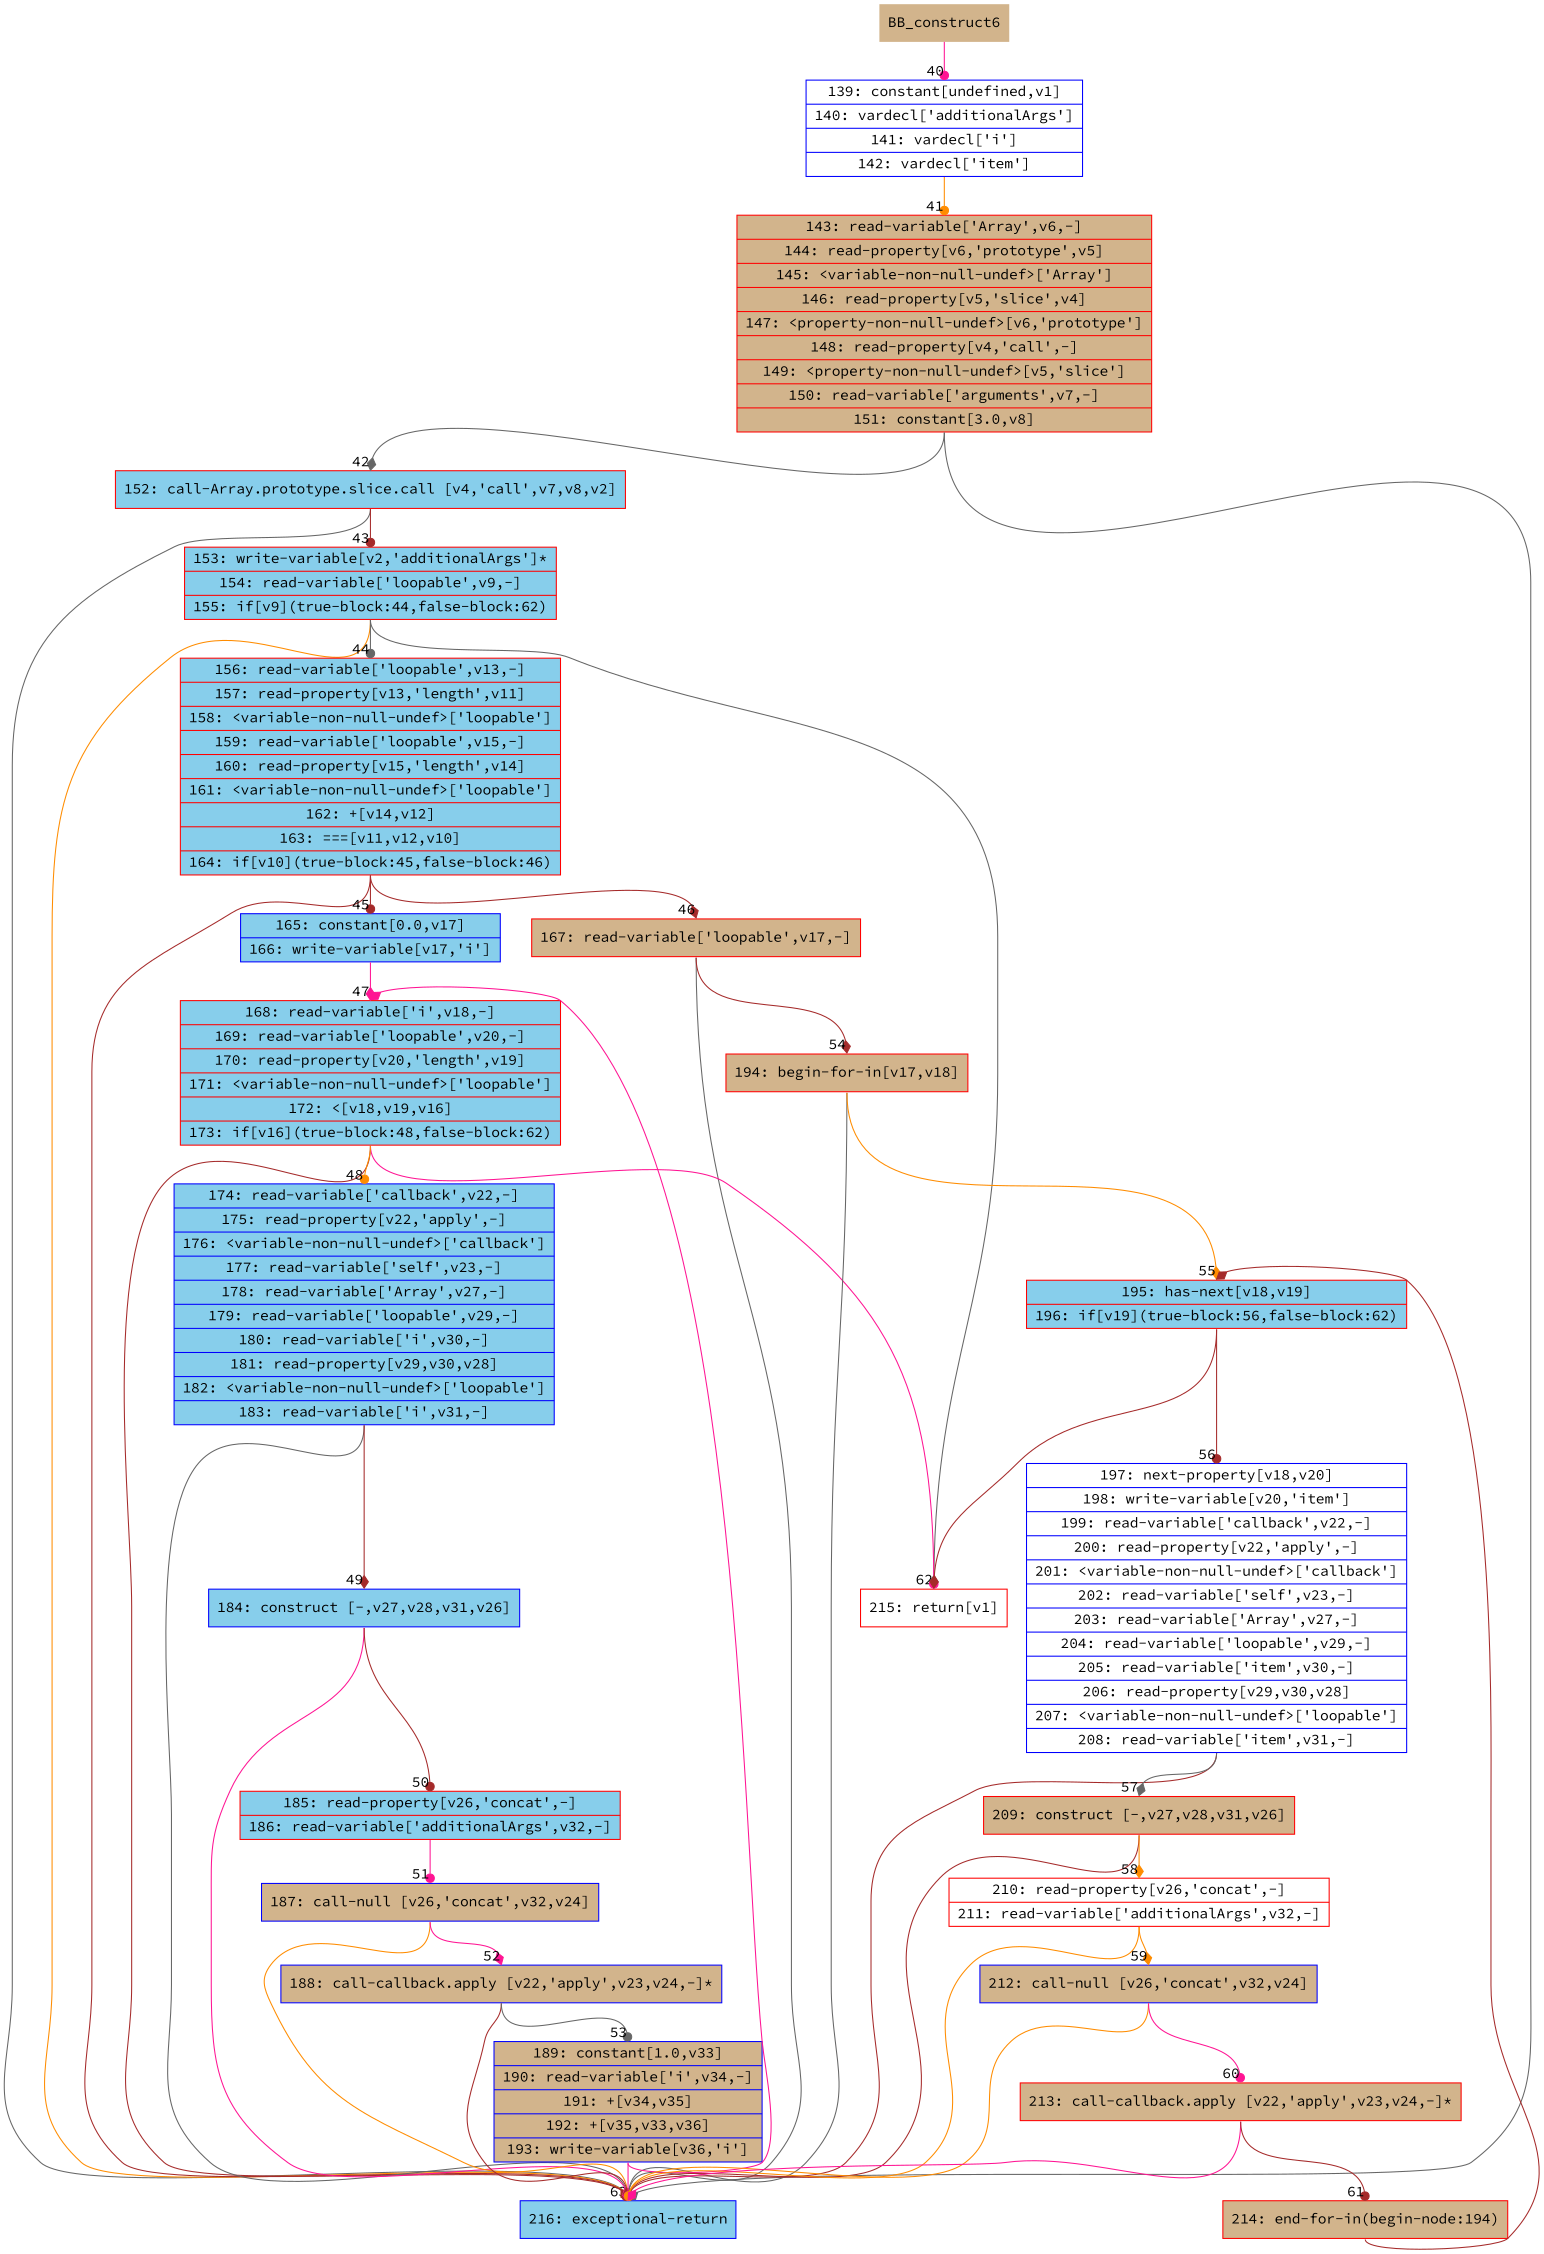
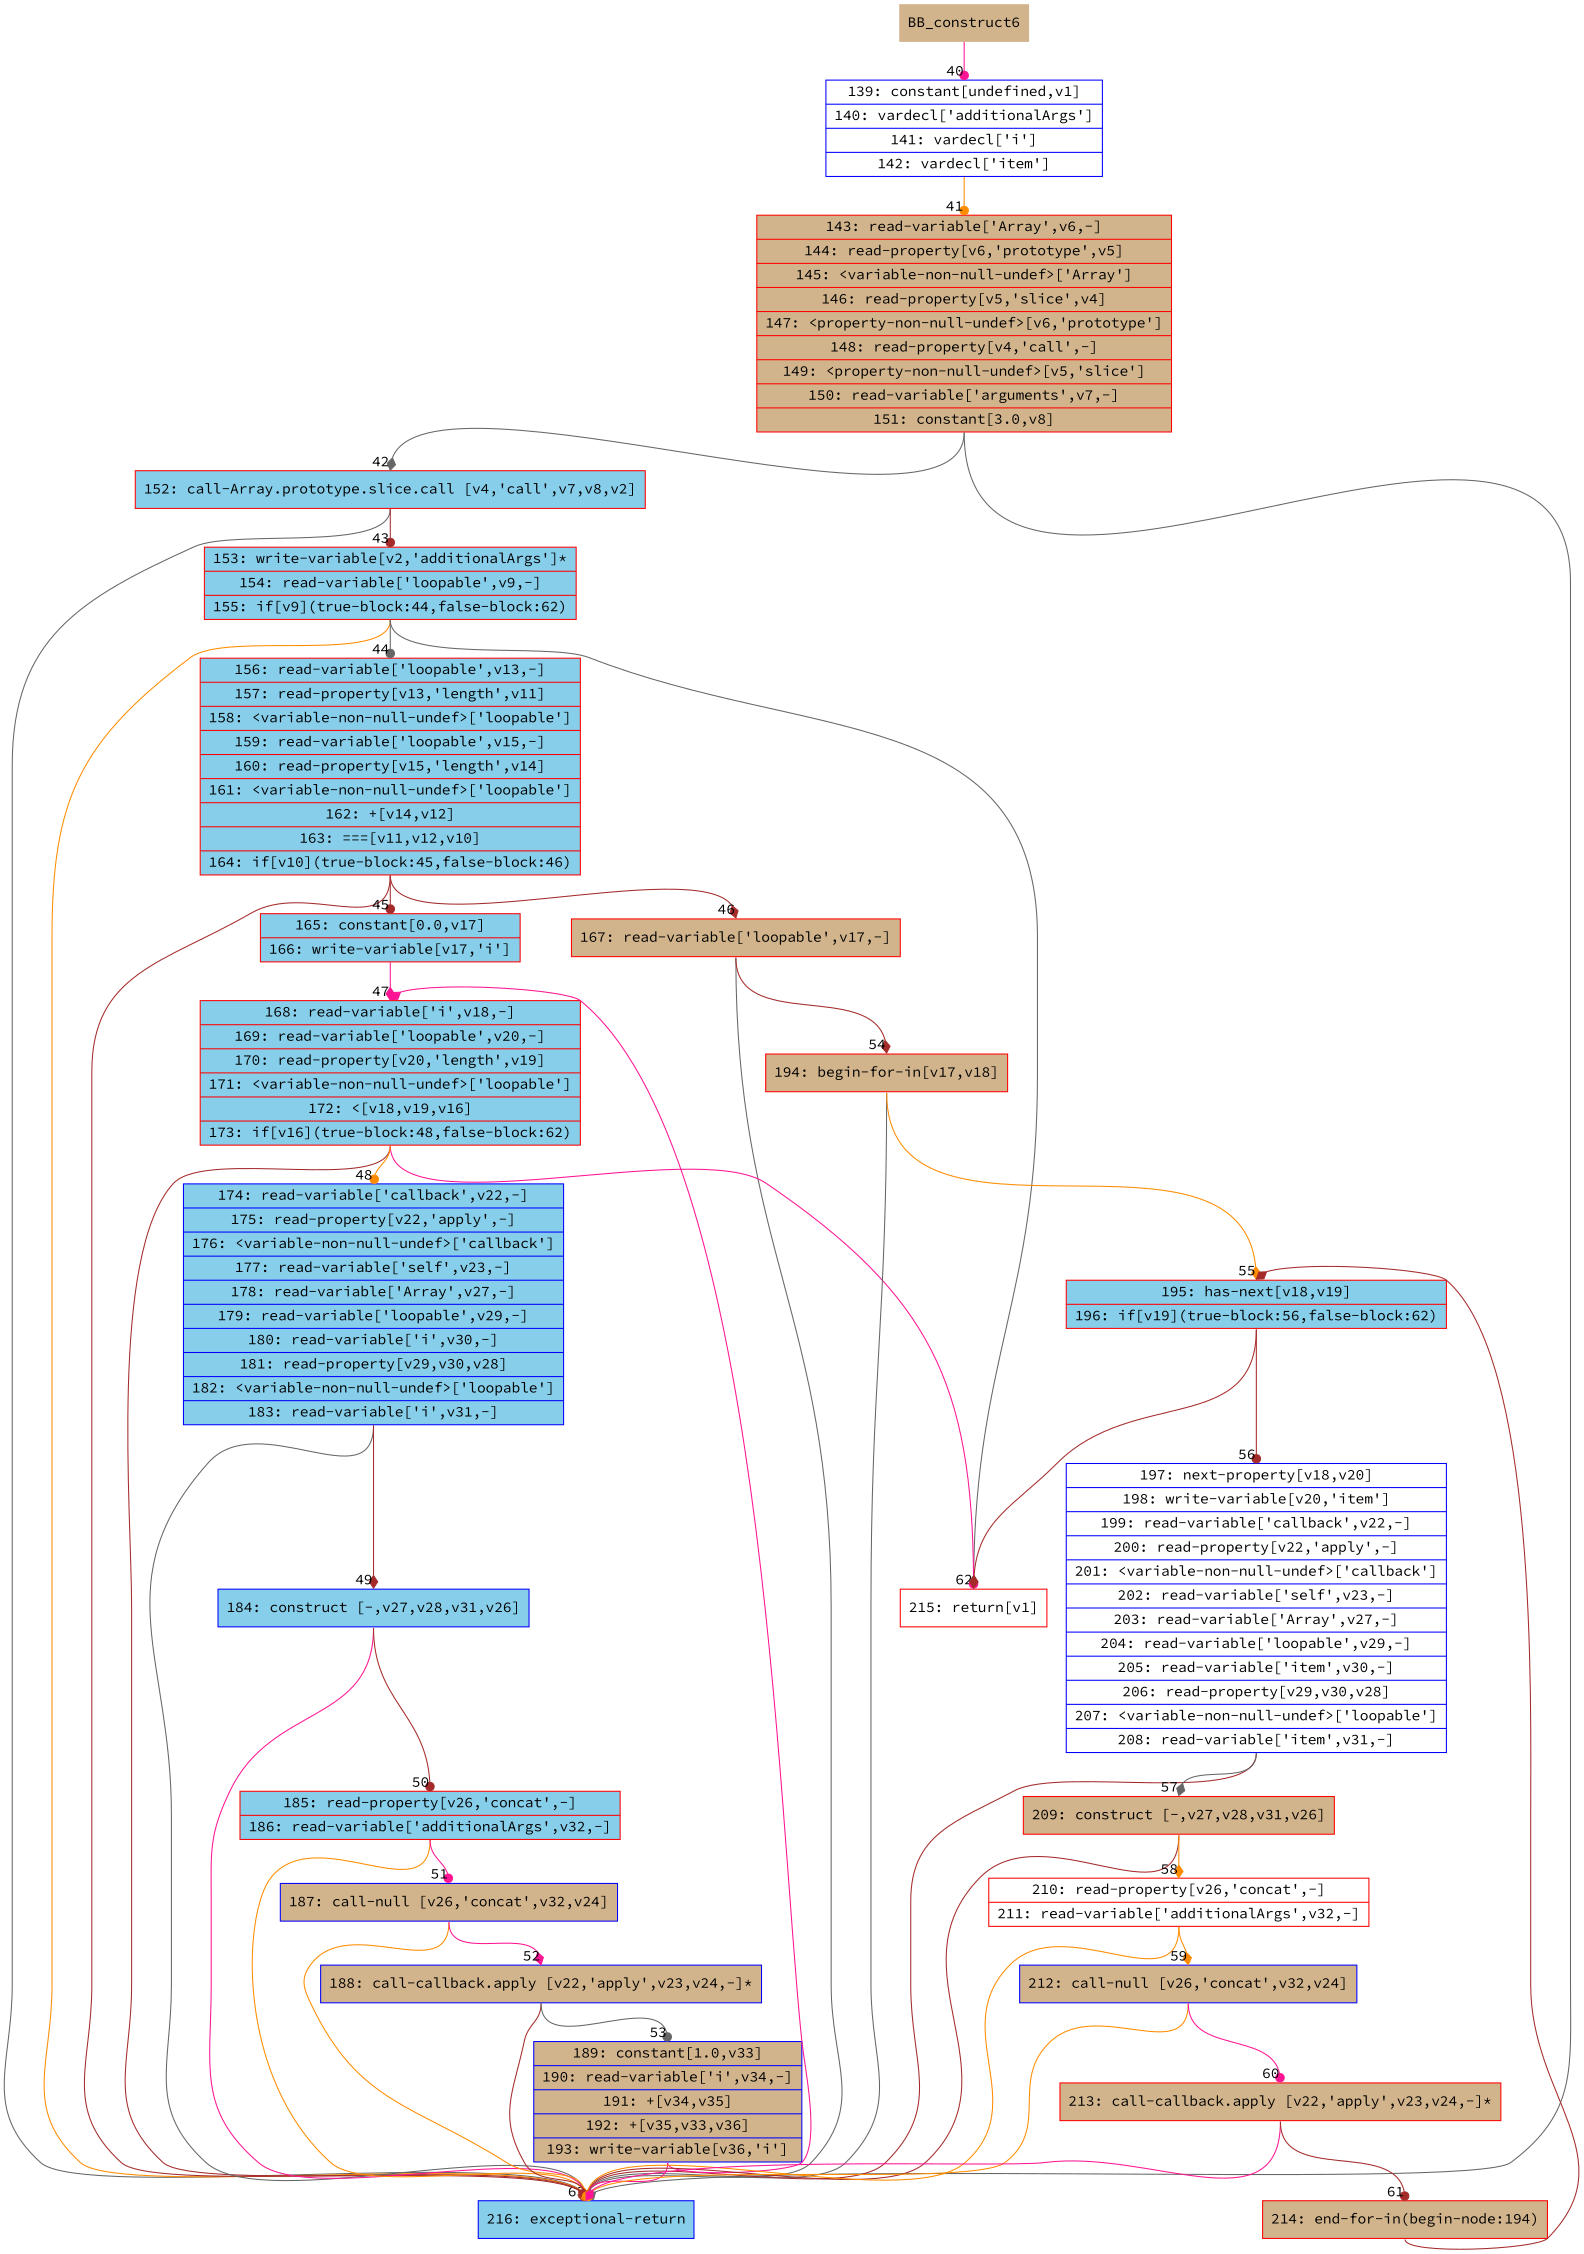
node "165: constant[0.0,v17]": color blue -> red
edge "185: read-property[v26,'concat',-]" -> "216: exceptional-return": added
